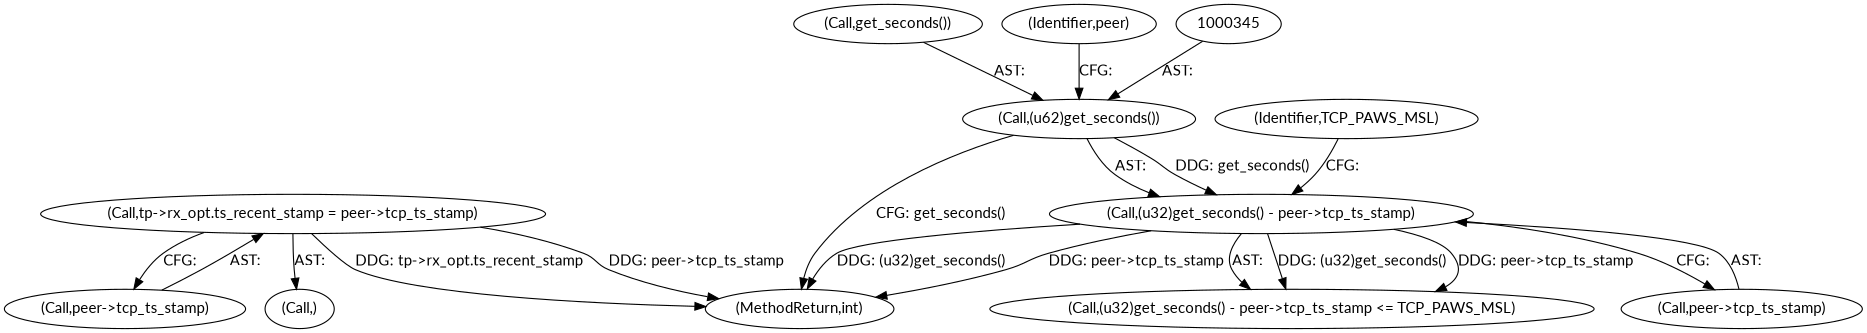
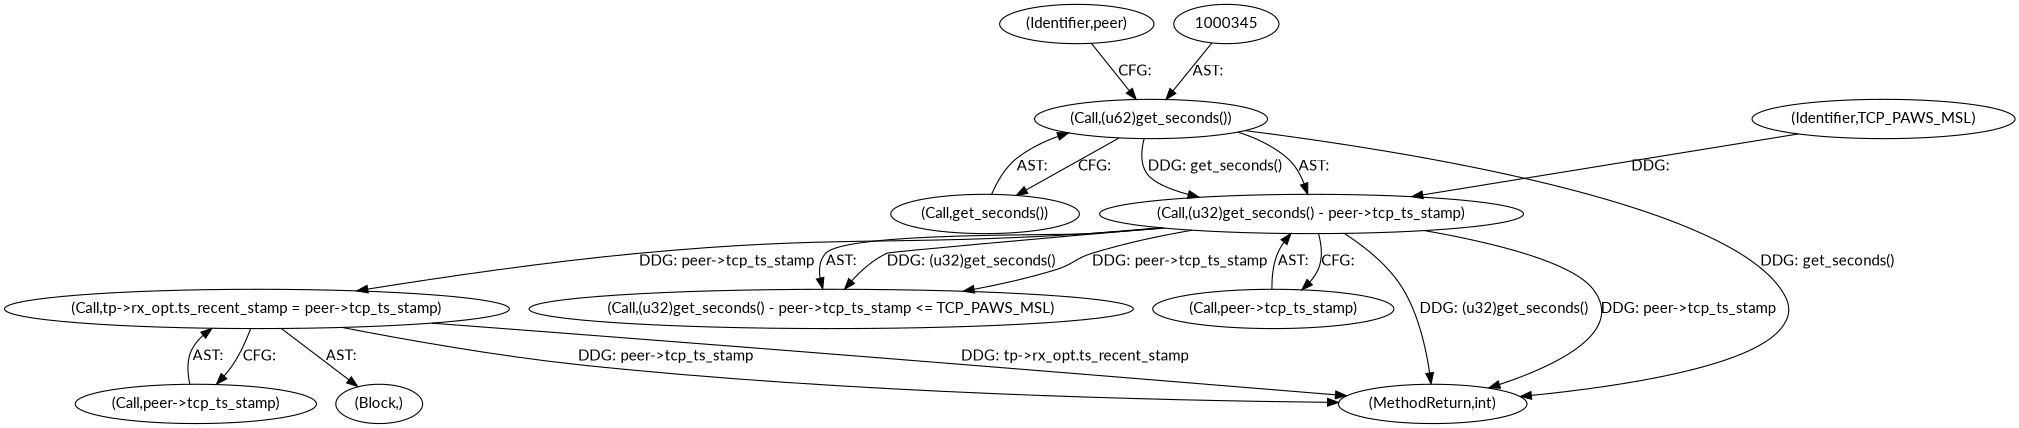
edge "(Call,(u62)get_seconds())" -> "(Call,get_seconds())": added, label "CFG:"
edge "(Identifier,TCP_PAWS_MSL)" -> "(Call,(u32)get_seconds() - peer->tcp_ts_stamp)": label "CFG: " -> "DDG: "
edge "(Call,(u62)get_seconds())" -> "(MethodReturn,int)": label "CFG: get_seconds()" -> "DDG: get_seconds()"
edge "(Call,(u32)get_seconds() - peer->tcp_ts_stamp)" -> "(Call,tp->rx_opt.ts_recent_stamp = peer->tcp_ts_stamp)": added, label "DDG: peer->tcp_ts_stamp"
node "(Call,)": label "(Call,)" -> "(Block,)"
